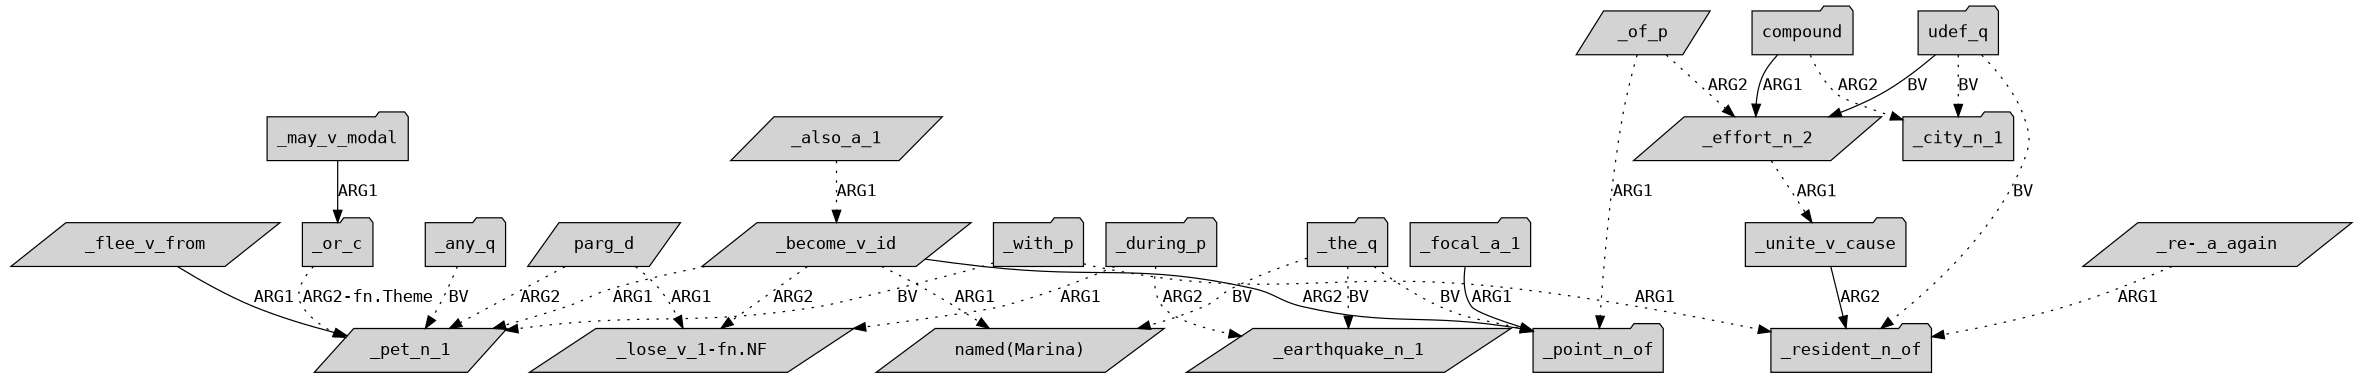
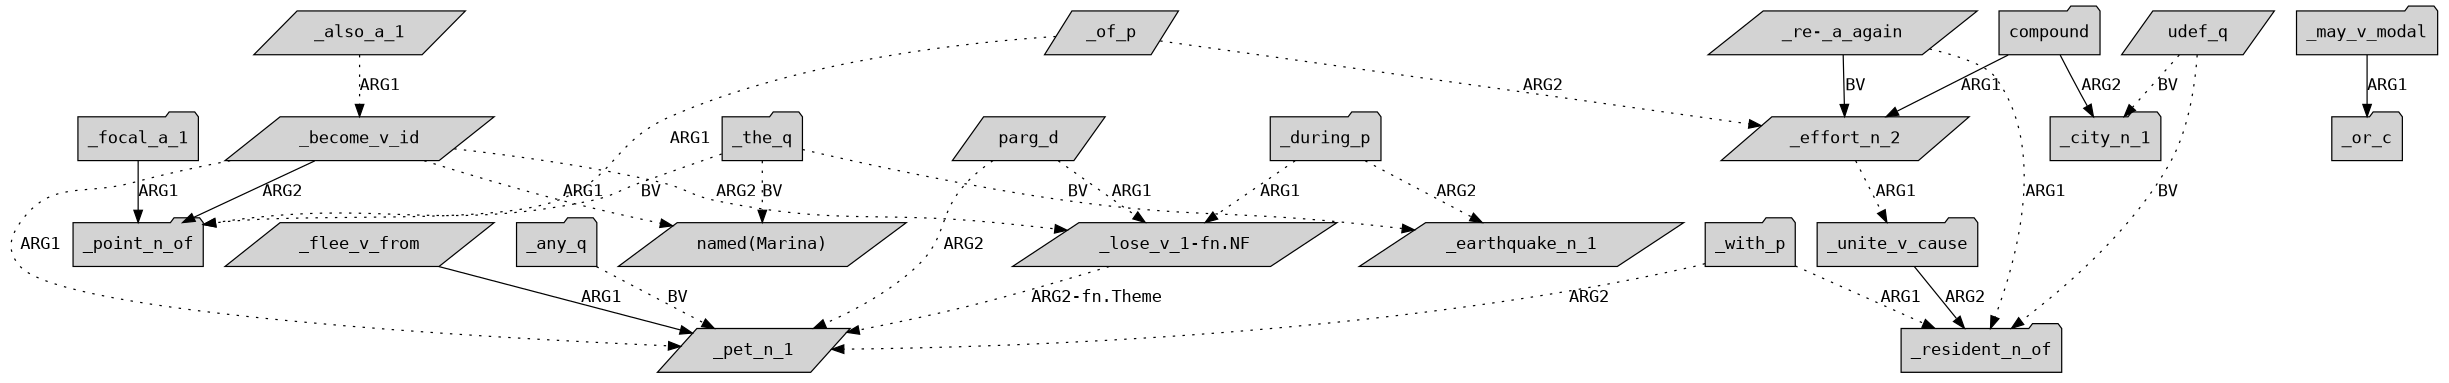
node "udef_q": shape folder -> parallelogram
edge "udef_q" -> "_effort_n_2": now "_re-_a_again" -> "_effort_n_2"
edge "compound" -> "_city_n_1": style dotted -> solid
edge "_with_p" -> "_pet_n_1": label "BV" -> "ARG2"
edge "_or_c" -> "_pet_n_1": now "_lose_v_1-fn.NF" -> "_pet_n_1"
